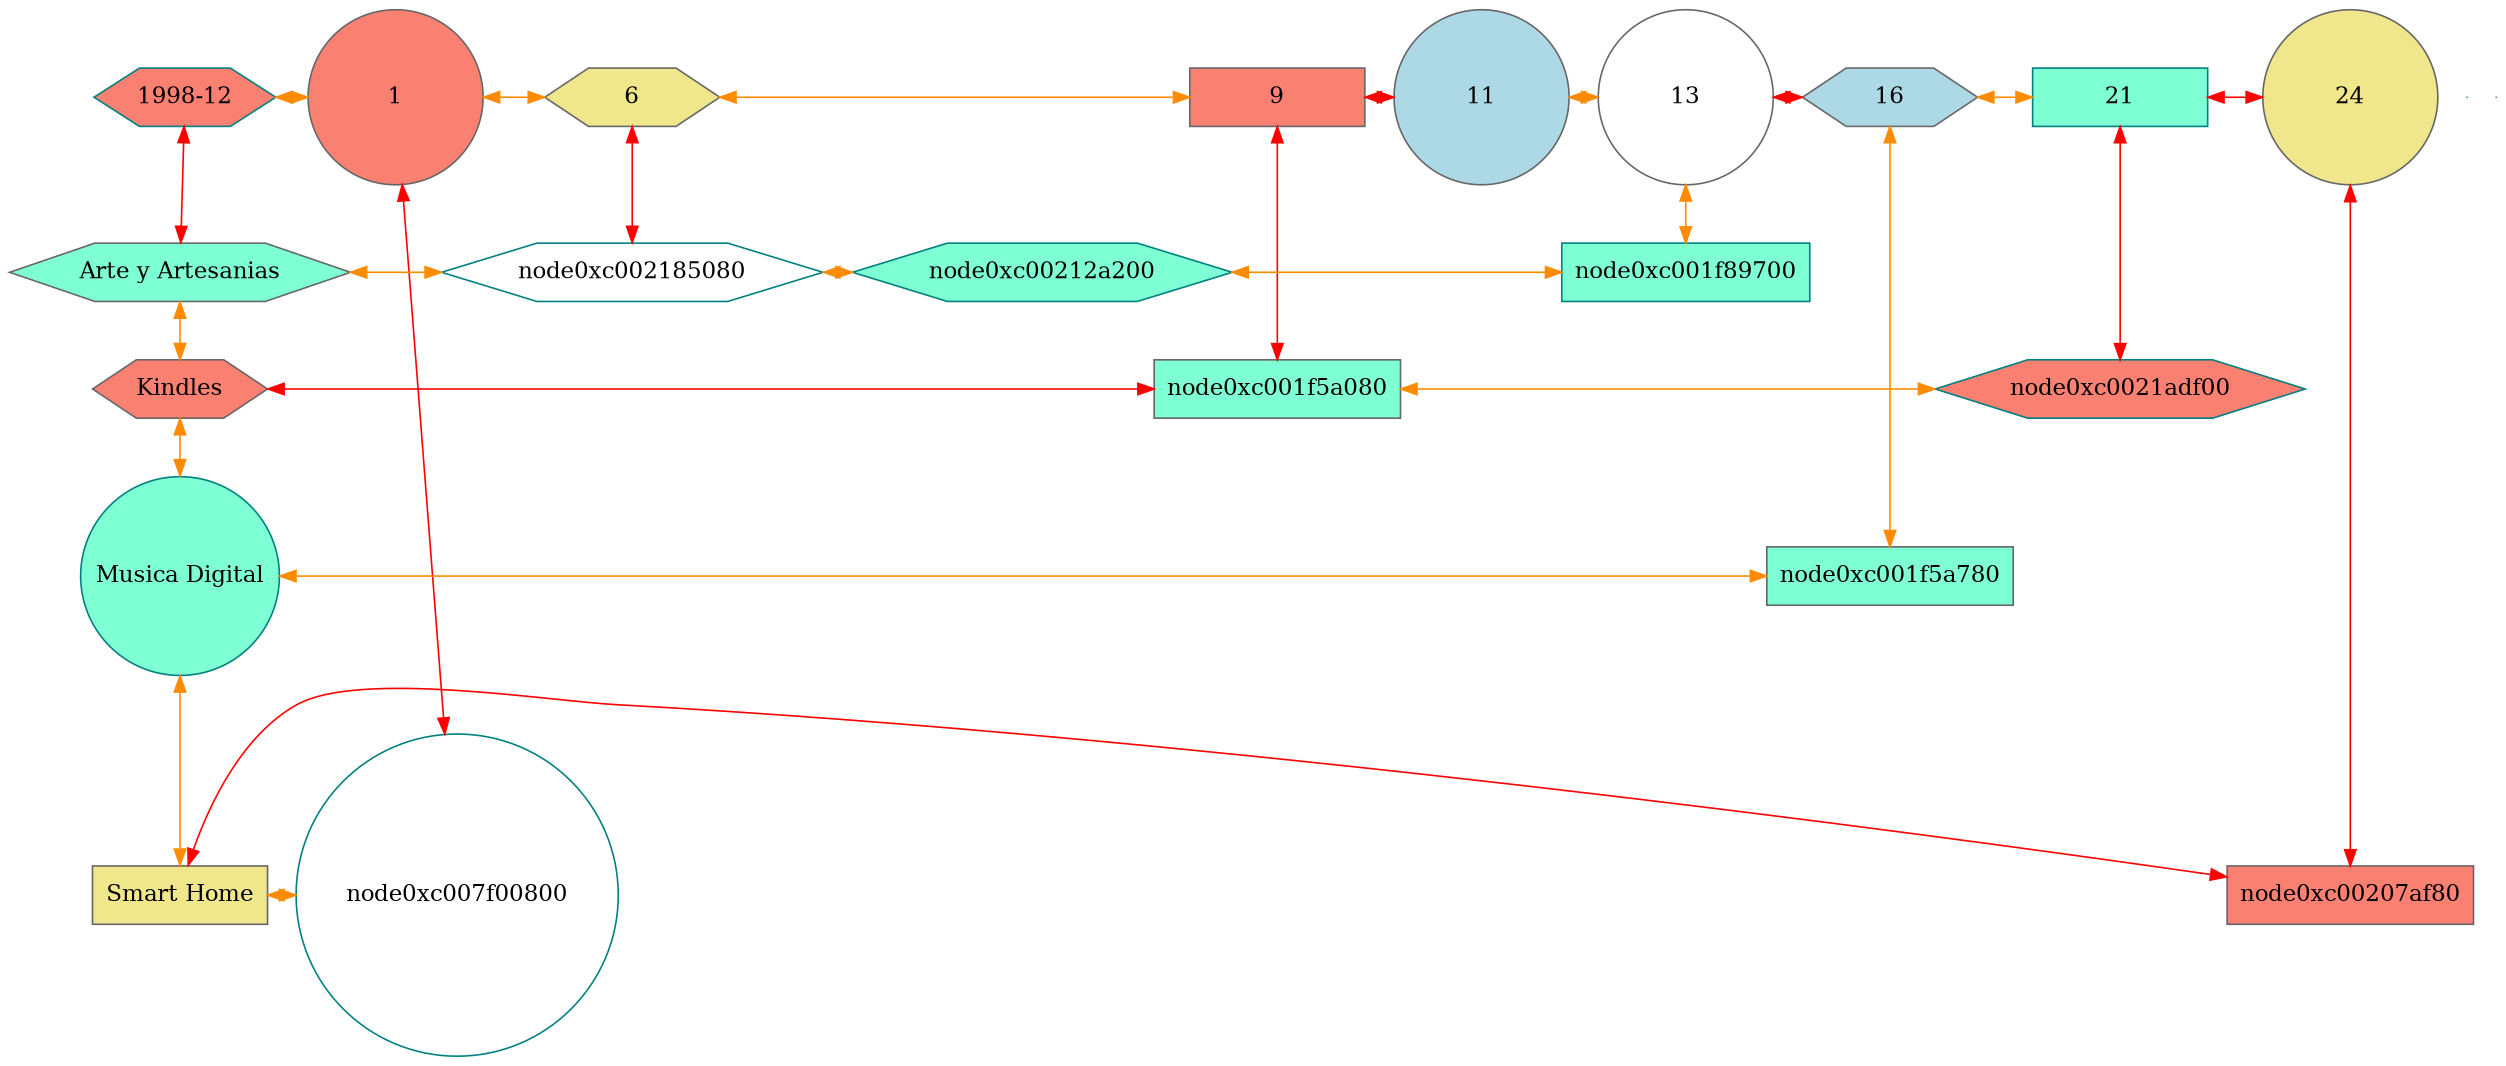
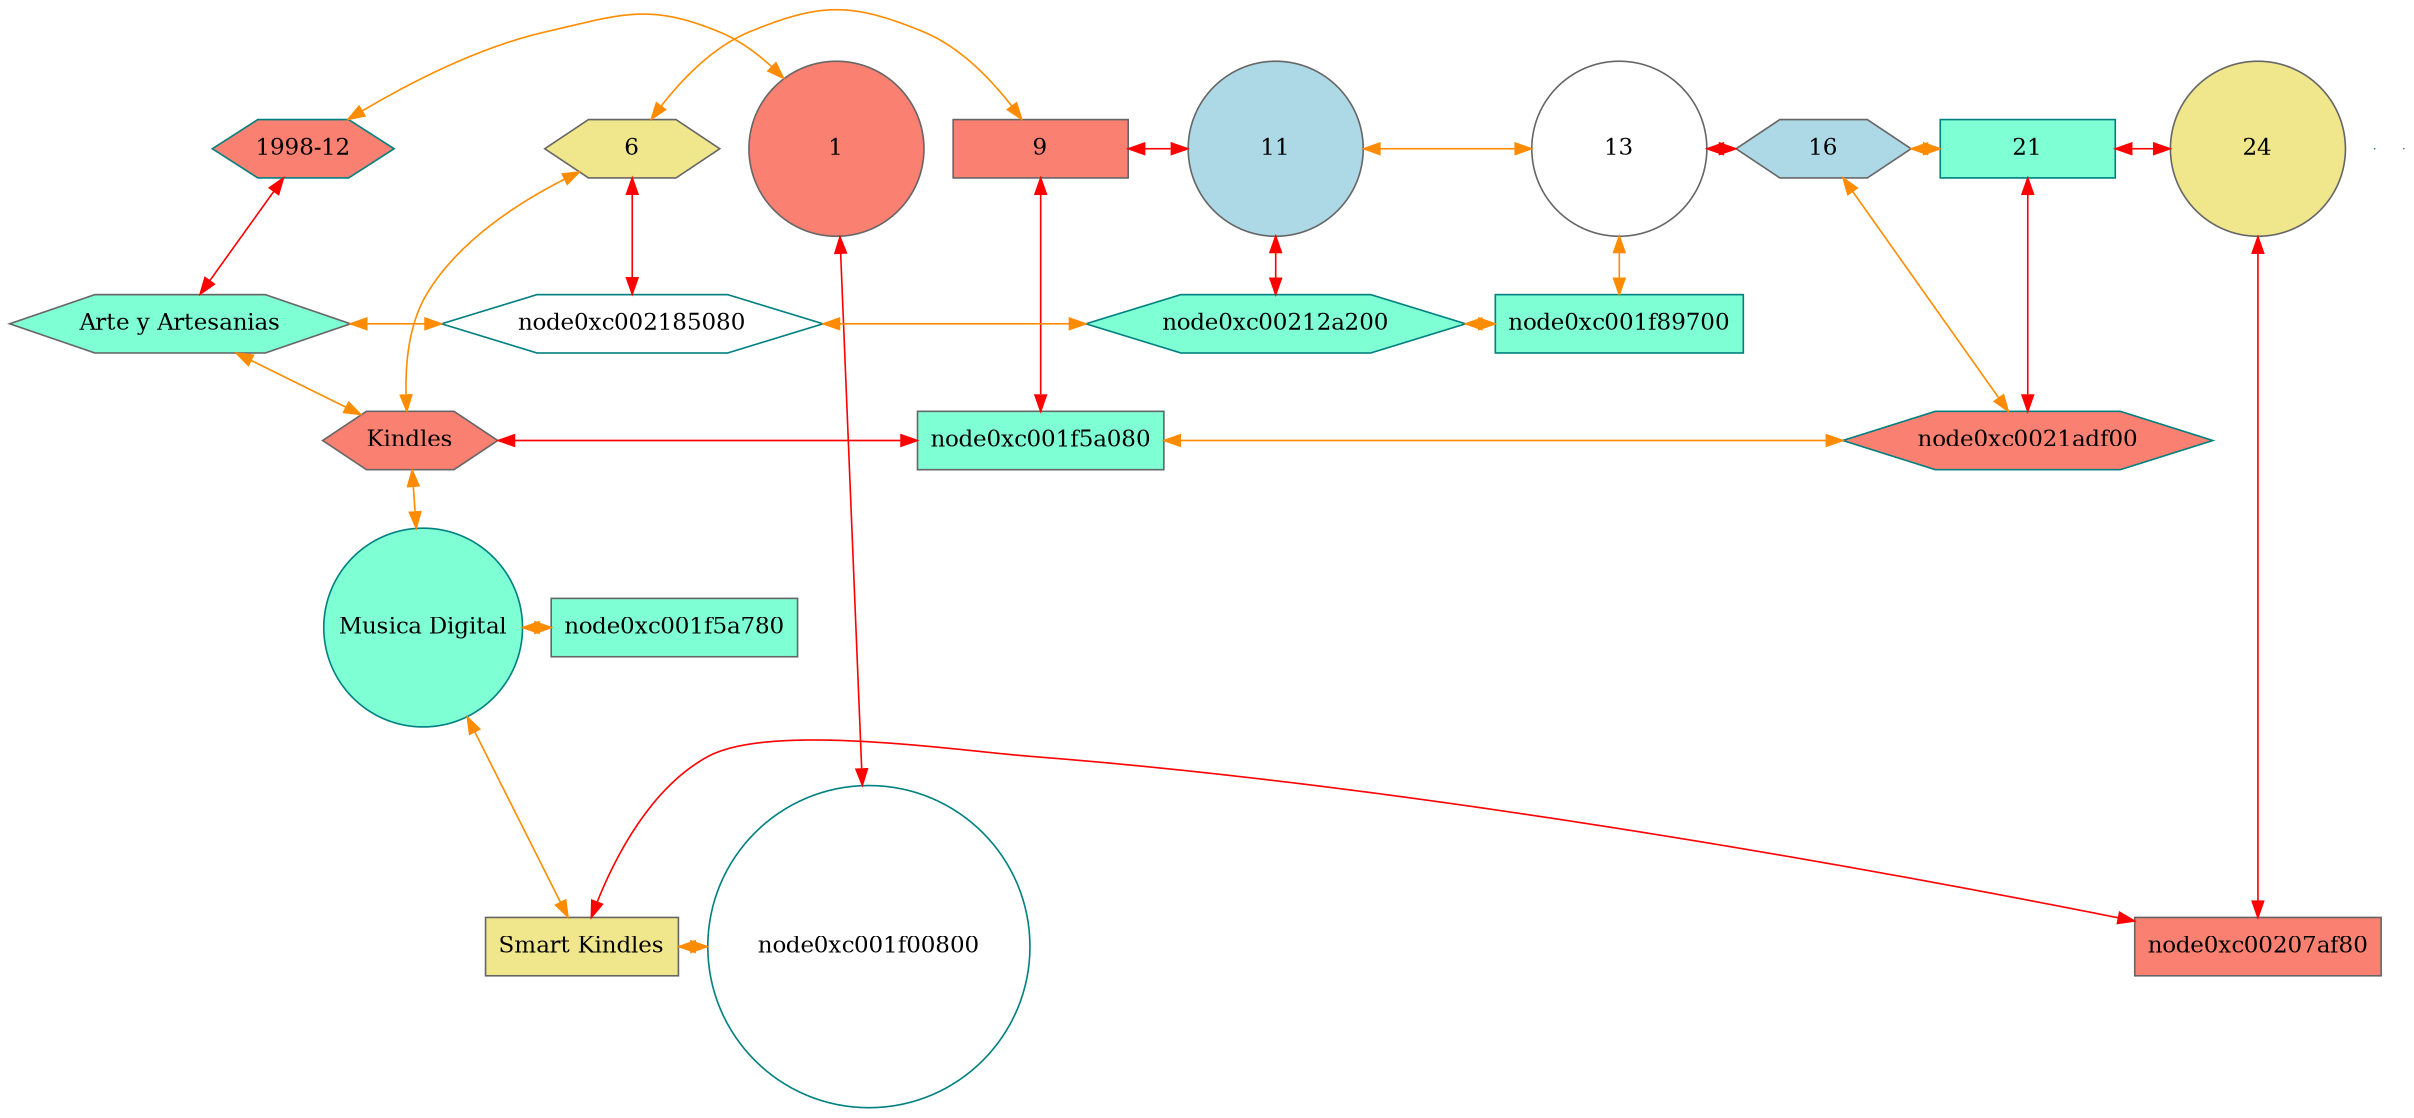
edge "1" -- "6": now "Kindles" -- "6"
edge "11" -- "node0xc00212a200": added
edge "16" -- "node0xc001f5a780": now "16" -- "node0xc0021adf00"
node "Smart Home": label "Smart Home" -> "Smart Kindles"
node "node0xc007f00800": label "node0xc007f00800" -> "node0xc001f00800"
